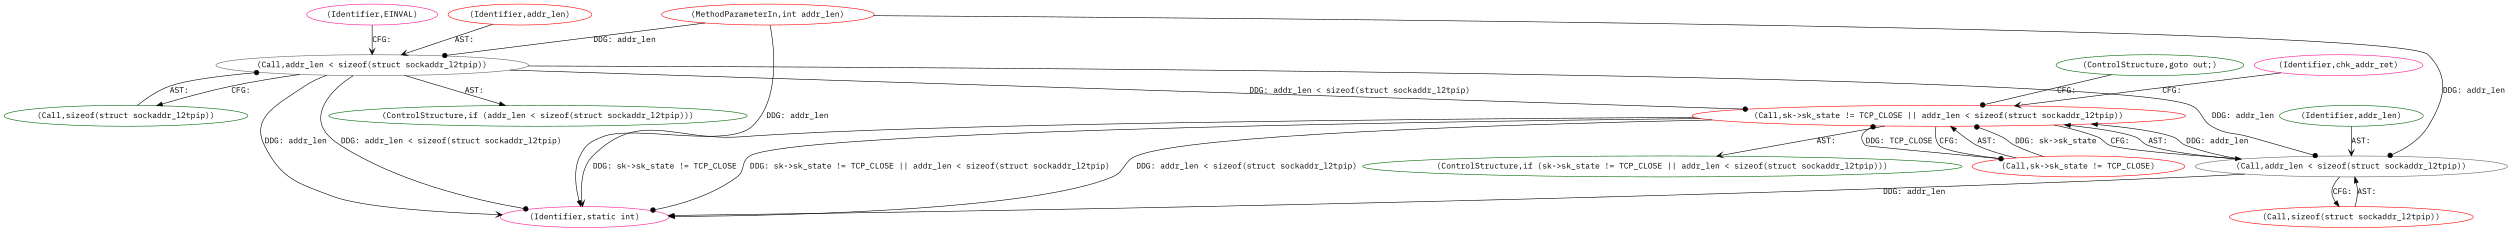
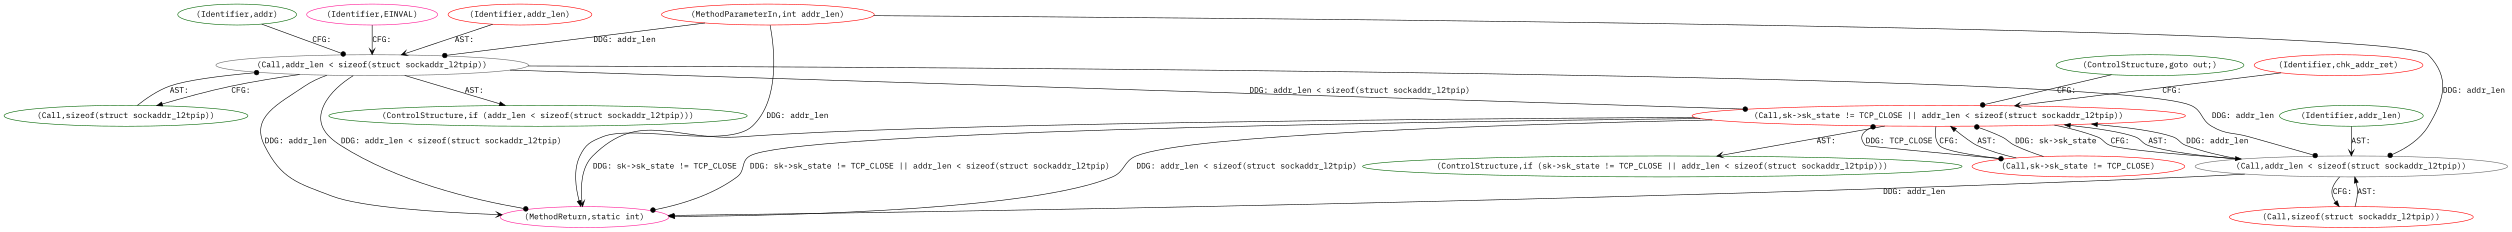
node "(Identifier,addr)": added
node "(Identifier,chk_addr_ret)": color deeppink -> red
node "(Identifier,static int)": label "(Identifier,static int)" -> "(MethodReturn,static int)"
